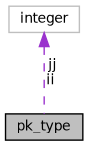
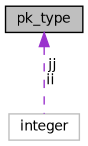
edge "pk_type" -> "integer": reversed
